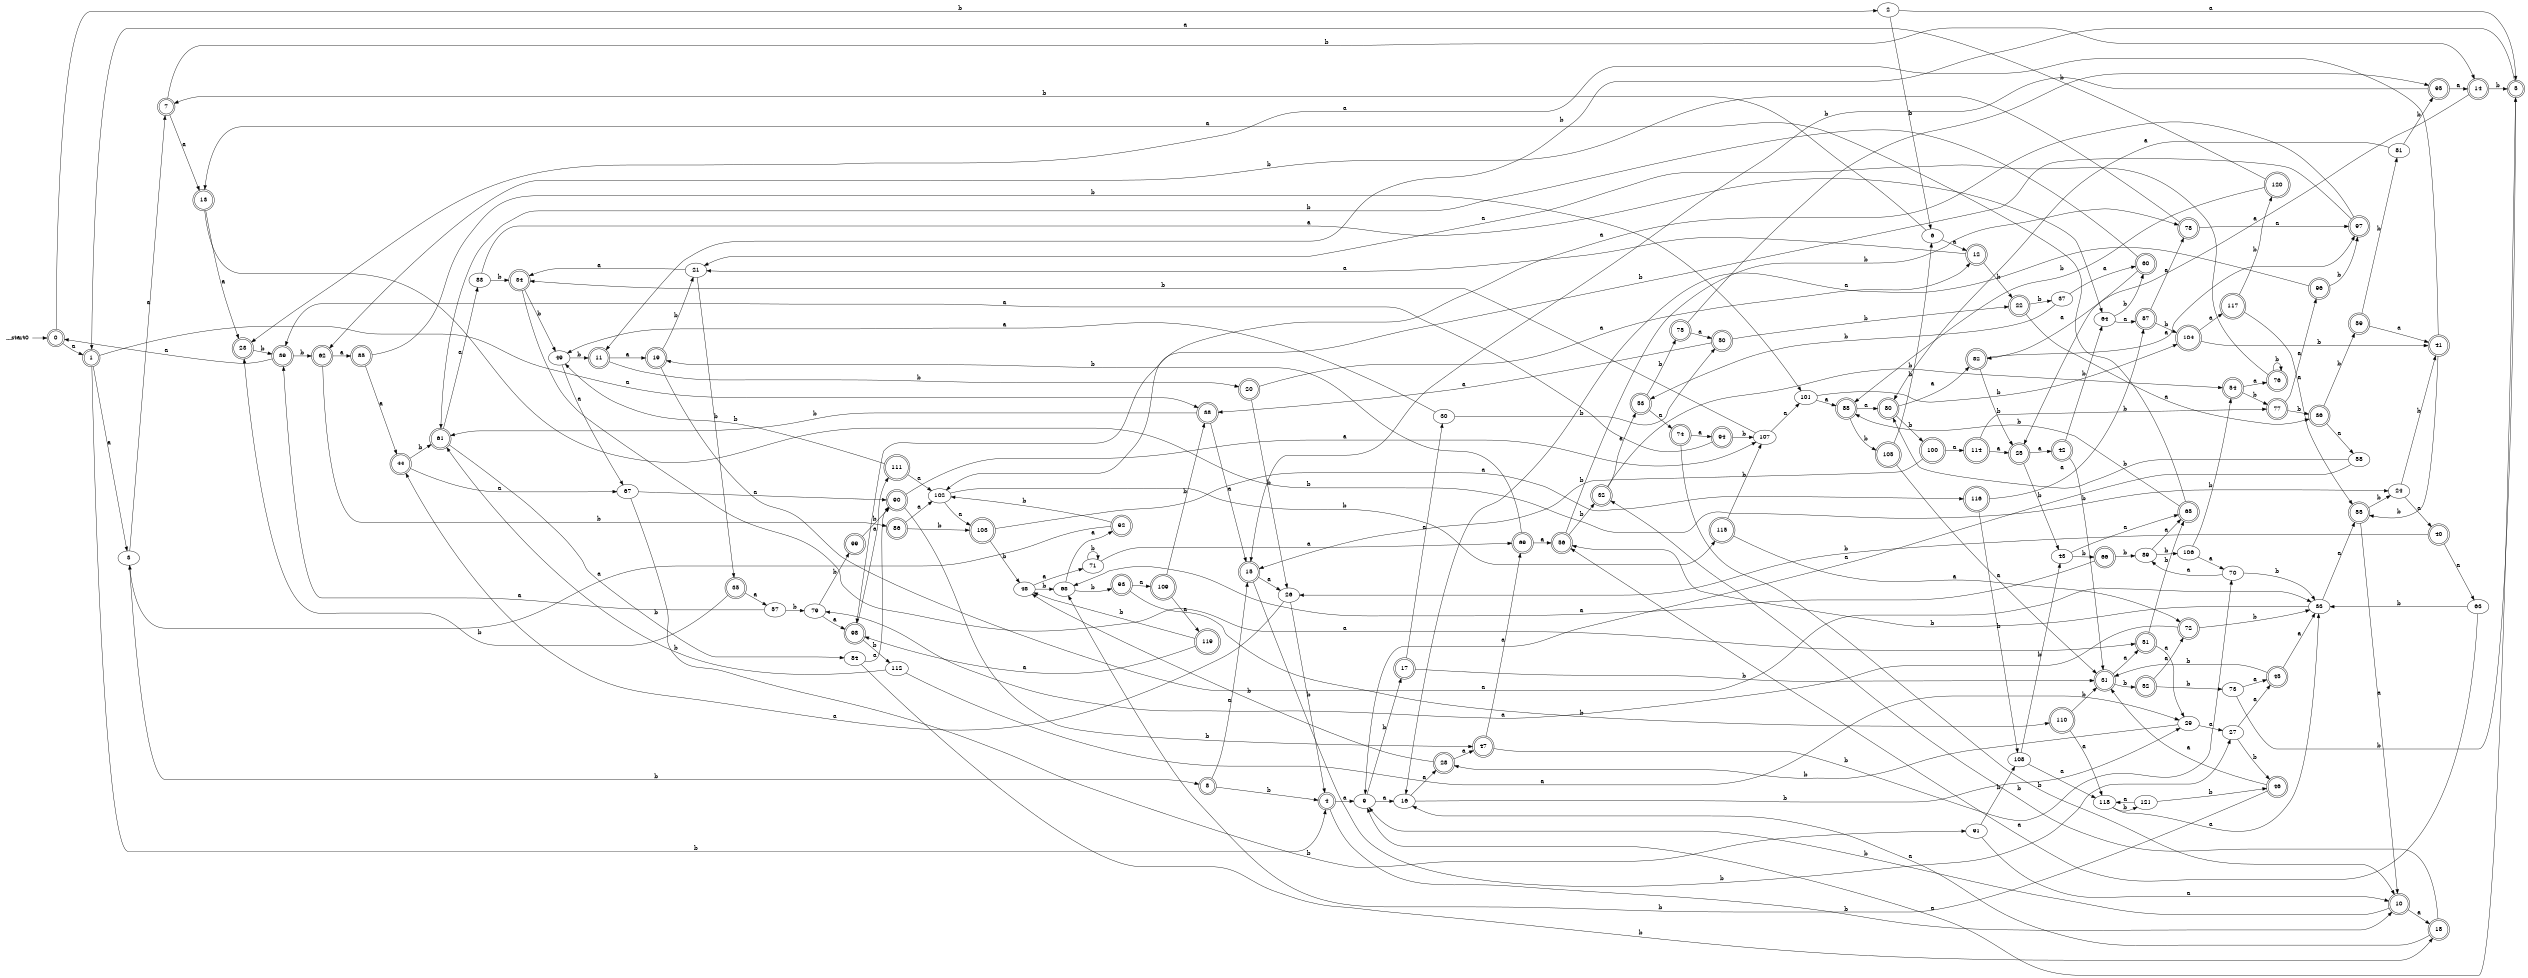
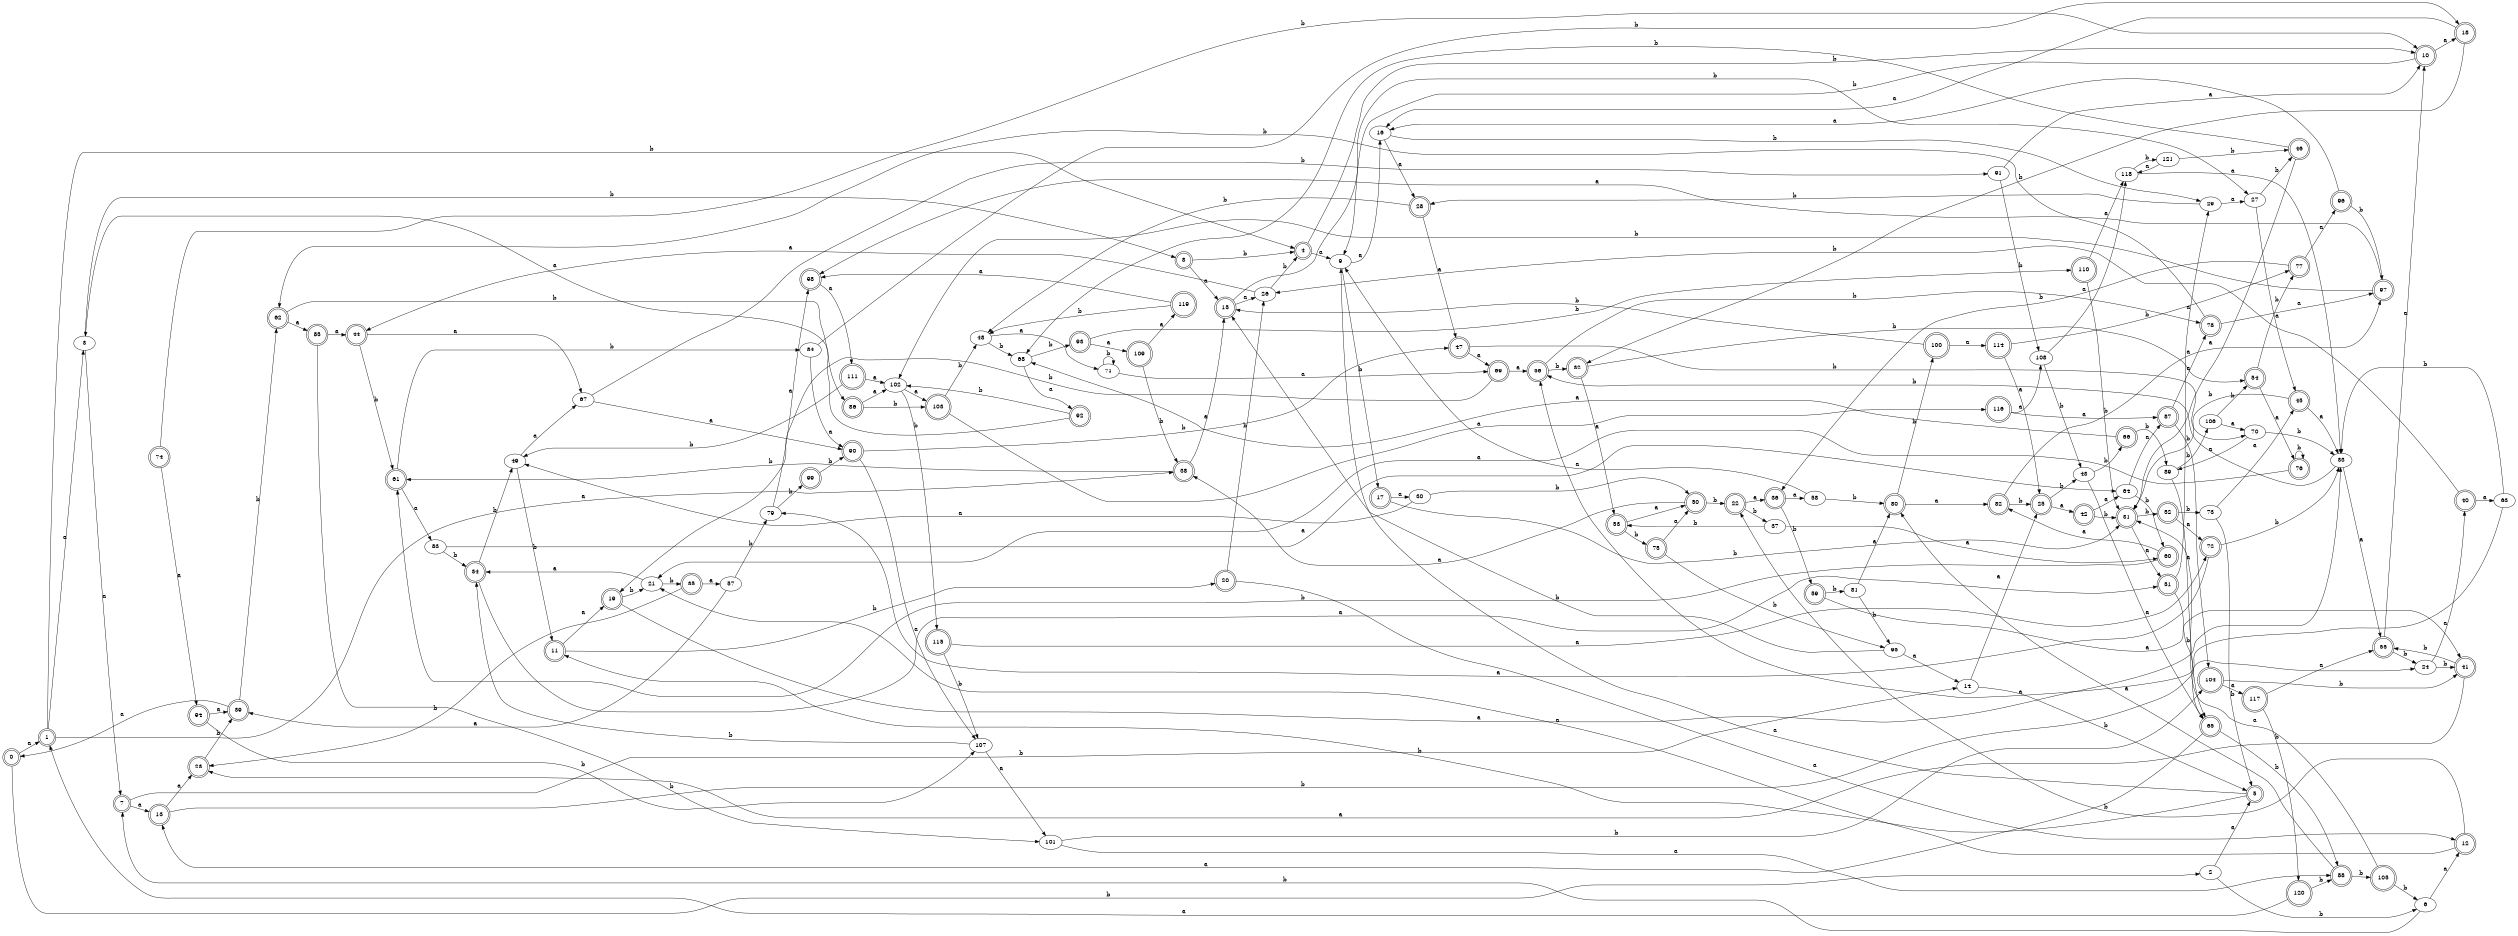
node "95": shape doublecircle -> ellipse
node "14": shape doublecircle -> ellipse
node "__start0": removed
edge "42" -> "64": label "b" -> "a"
edge "53" -> "74": now "53" -> "50"
edge "116" -> "108": label "b" -> "a"
node "112": removed
